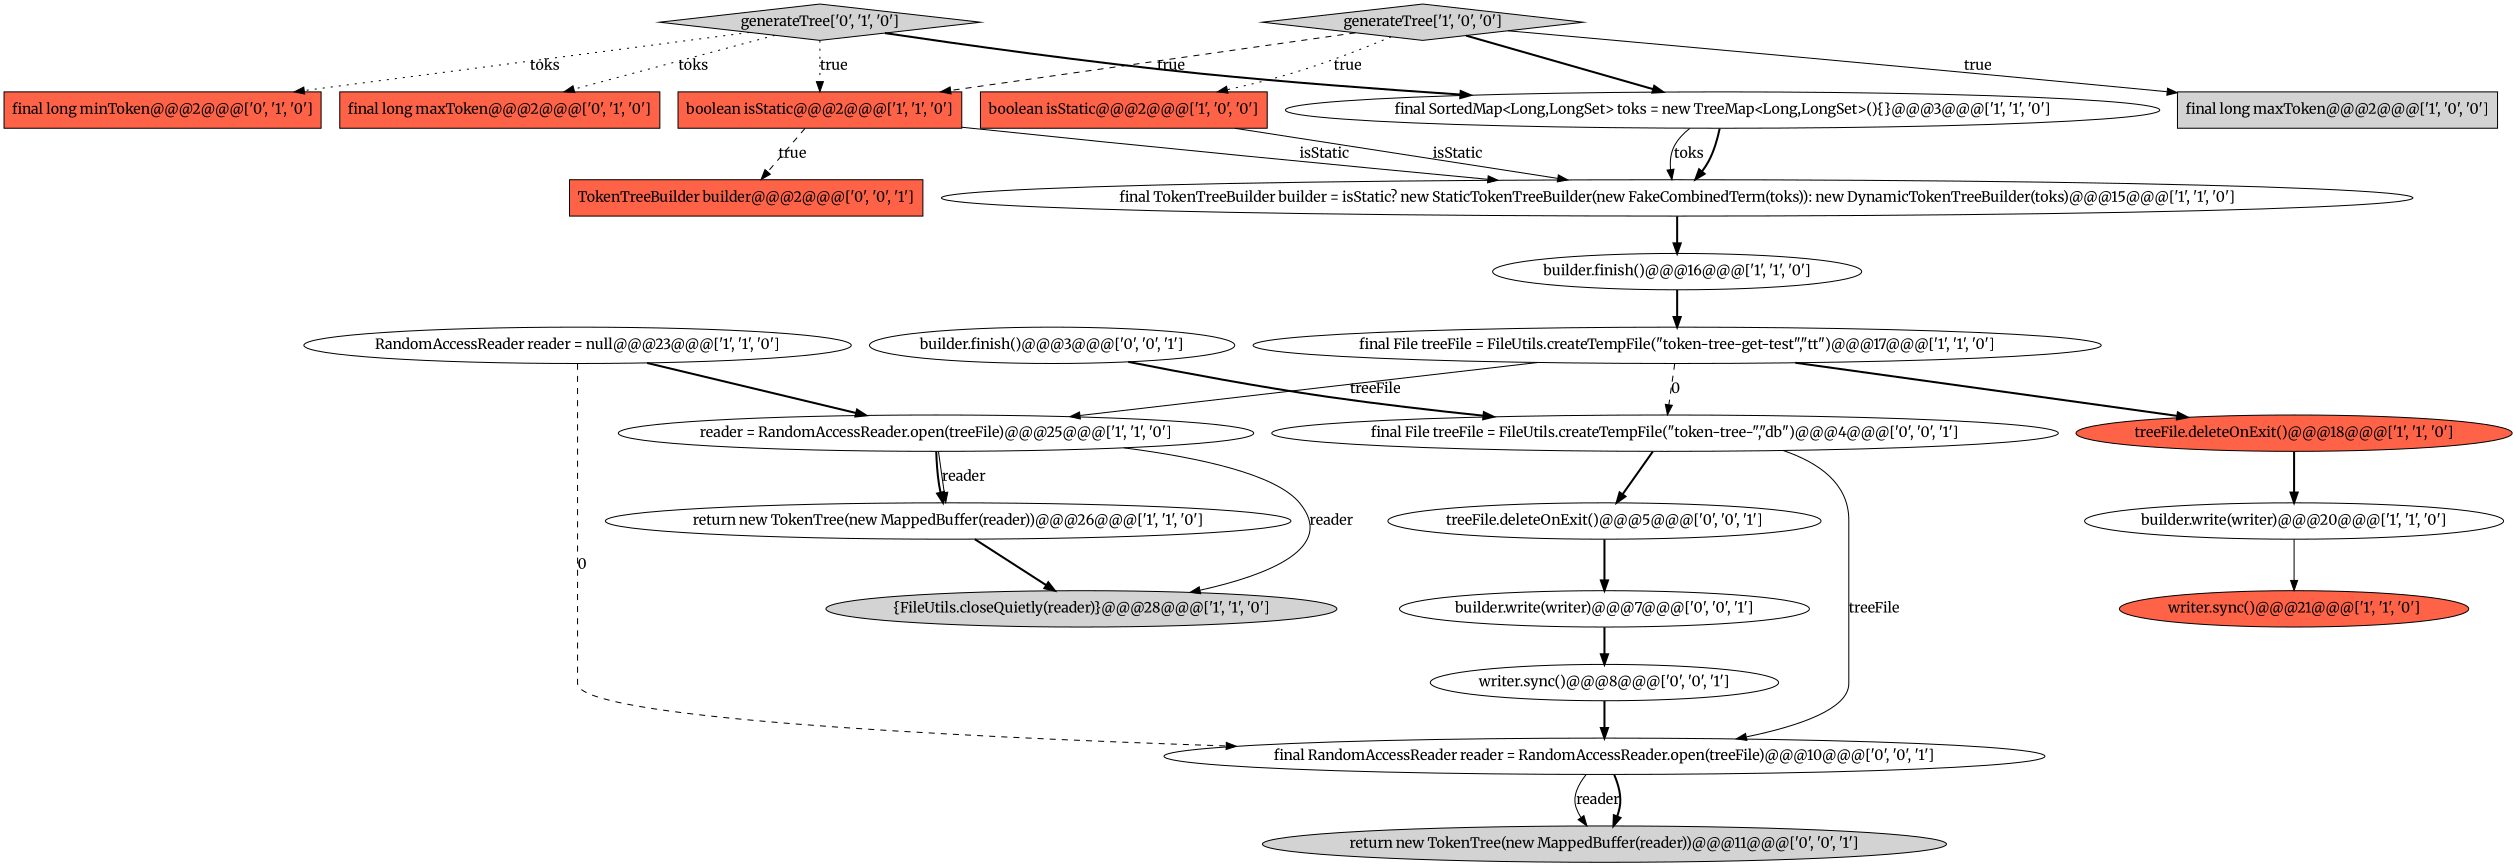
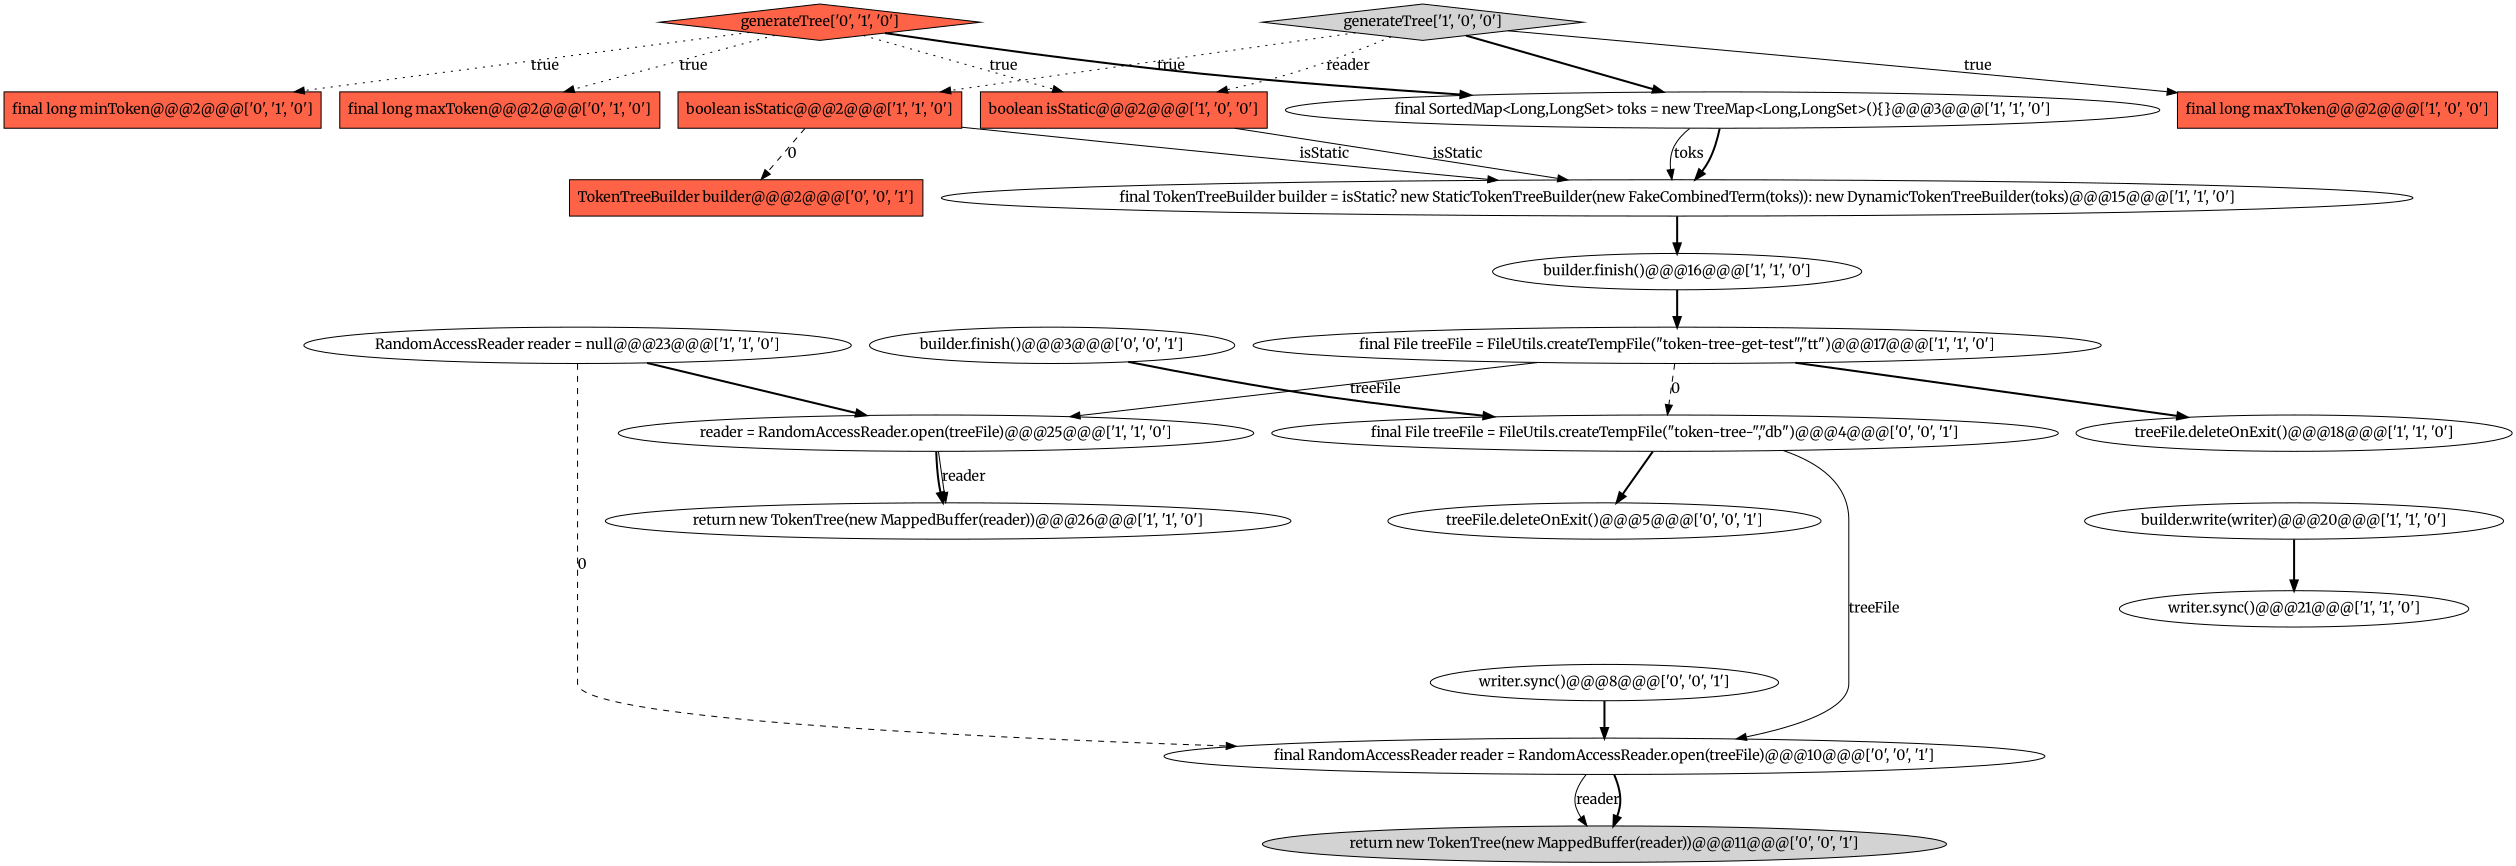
node "generateTree['0', '1', '0']": fillcolor lightgray -> tomato
edge "generateTree['0', '1', '0']" -> "boolean isStatic@@@2@@@['1', '1', '0']": now "generateTree['0', '1', '0']" -> "boolean isStatic@@@2@@@['1', '0', '0']"
edge "generateTree['1', '0', '0']" -> "boolean isStatic@@@2@@@['1', '1', '0']": style dashed -> dotted
edge "generateTree['0', '1', '0']" -> "final long minToken@@@2@@@['0', '1', '0']": label "toks" -> "true"
edge "generateTree['0', '1', '0']" -> "final long maxToken@@@2@@@['0', '1', '0']": label "toks" -> "true"
edge "generateTree['1', '0', '0']" -> "boolean isStatic@@@2@@@['1', '0', '0']": label "true" -> "reader"
node "final long maxToken@@@2@@@['1', '0', '0']": fillcolor lightgray -> tomato
edge "boolean isStatic@@@2@@@['1', '1', '0']" -> "TokenTreeBuilder builder@@@2@@@['0', '0', '1']": label "true" -> "0"
node "treeFile.deleteOnExit()@@@18@@@['1', '1', '0']": fillcolor tomato -> white
edge "treeFile.deleteOnExit()@@@18@@@['1', '1', '0']" -> "builder.write(writer)@@@20@@@['1', '1', '0']": removed
edge "builder.write(writer)@@@20@@@['1', '1', '0']" -> "writer.sync()@@@21@@@['1', '1', '0']": style solid -> bold
node "{FileUtils.closeQuietly(reader)}@@@28@@@['1', '1', '0']": removed
node "builder.write(writer)@@@7@@@['0', '0', '1']": removed
node "writer.sync()@@@21@@@['1', '1', '0']": fillcolor tomato -> white
